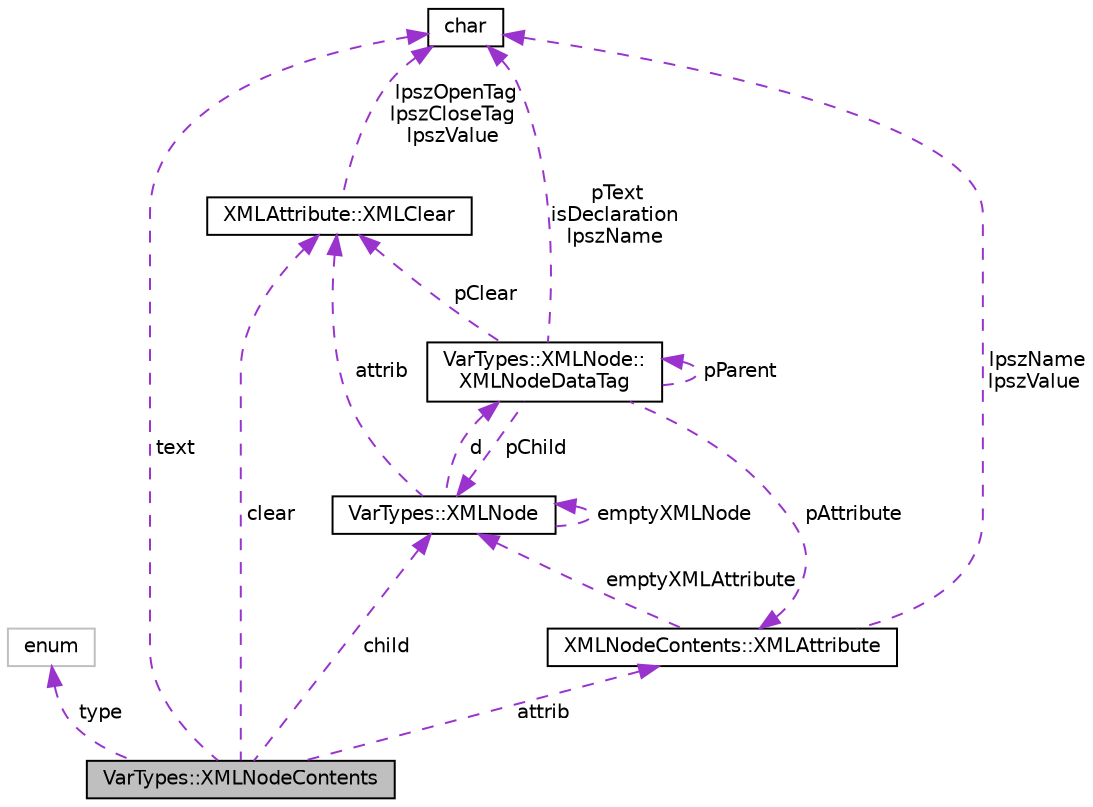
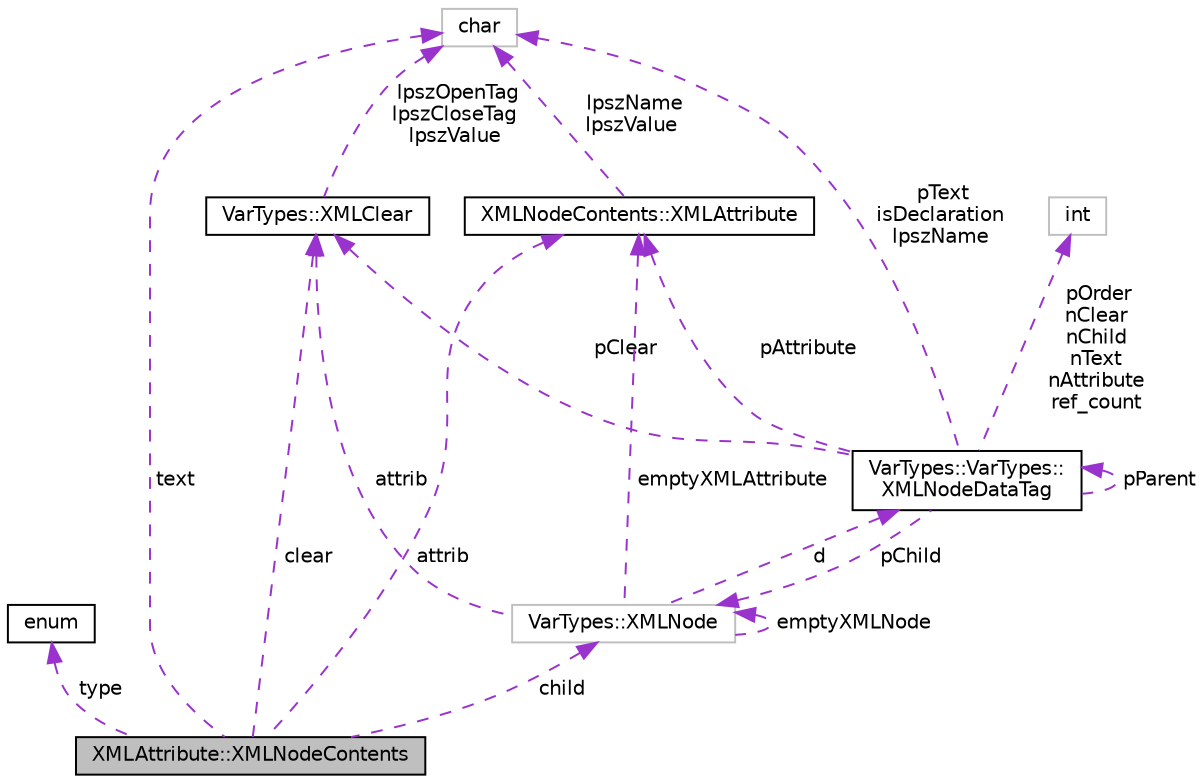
node "char": color black -> grey75
node "XMLAttribute::XMLClear": label "XMLAttribute::XMLClear" -> "VarTypes::XMLClear"
node "int": added
node "VarTypes::XMLNode:: XMLNodeDataTag": label "VarTypes::XMLNode:: XMLNodeDataTag" -> "VarTypes::VarTypes:: XMLNodeDataTag"
node "VarTypes::XMLNode": color black -> grey75
edge "XMLNodeContents::XMLAttribute" -> "VarTypes::XMLNode": reversed
node "enum": color grey75 -> black
node "VarTypes::XMLNodeContents": label "VarTypes::XMLNodeContents" -> "XMLAttribute::XMLNodeContents"
